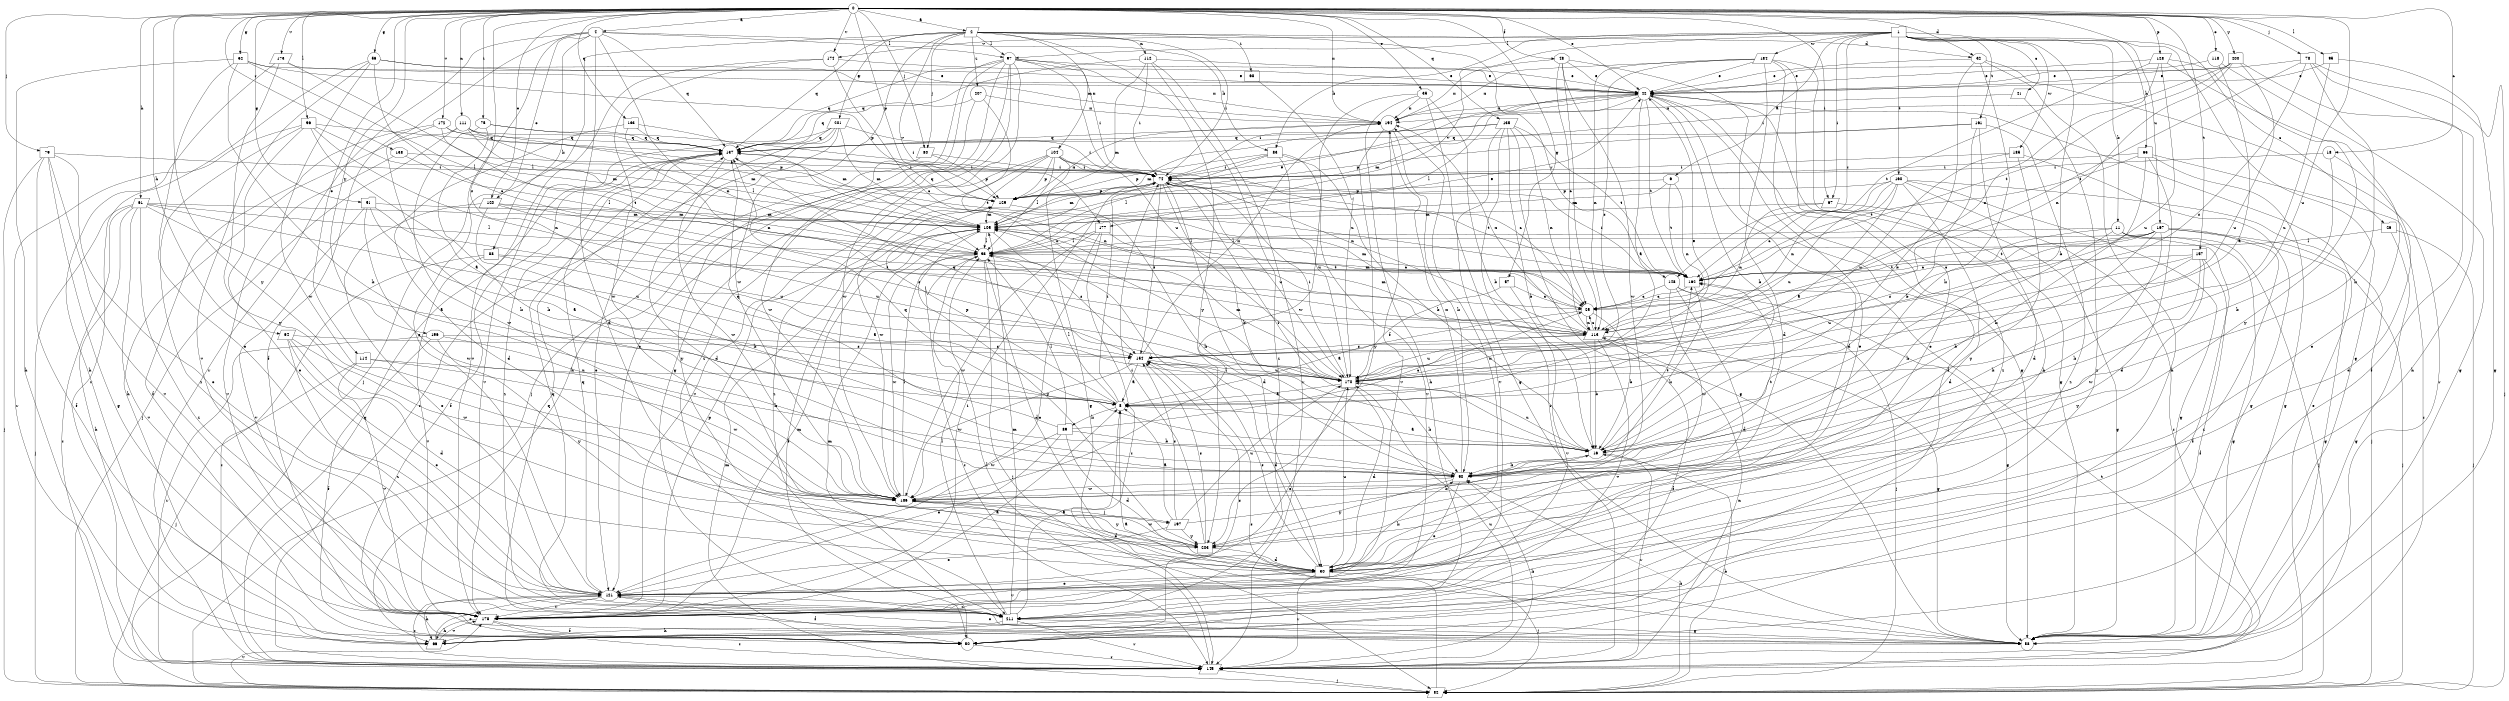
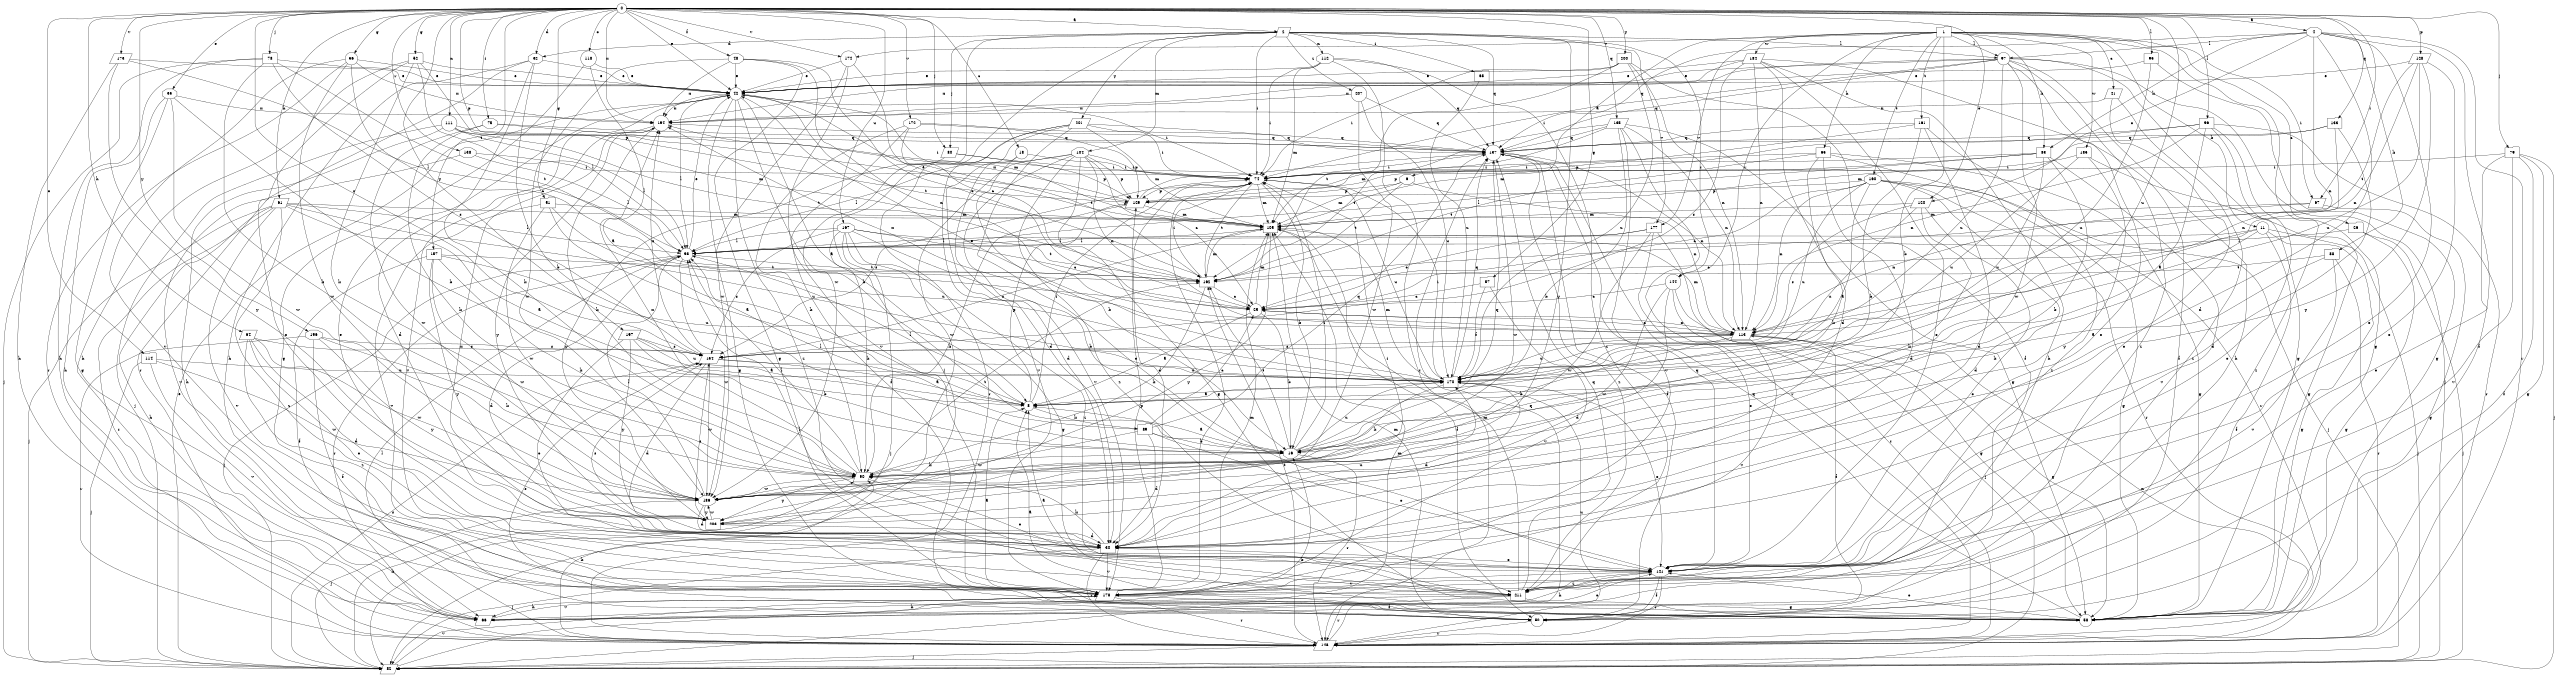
node "148": label "148" -> "144"
edge "21" -> "121": added, label "o"
edge "186" -> "197": now "186" -> "82"
